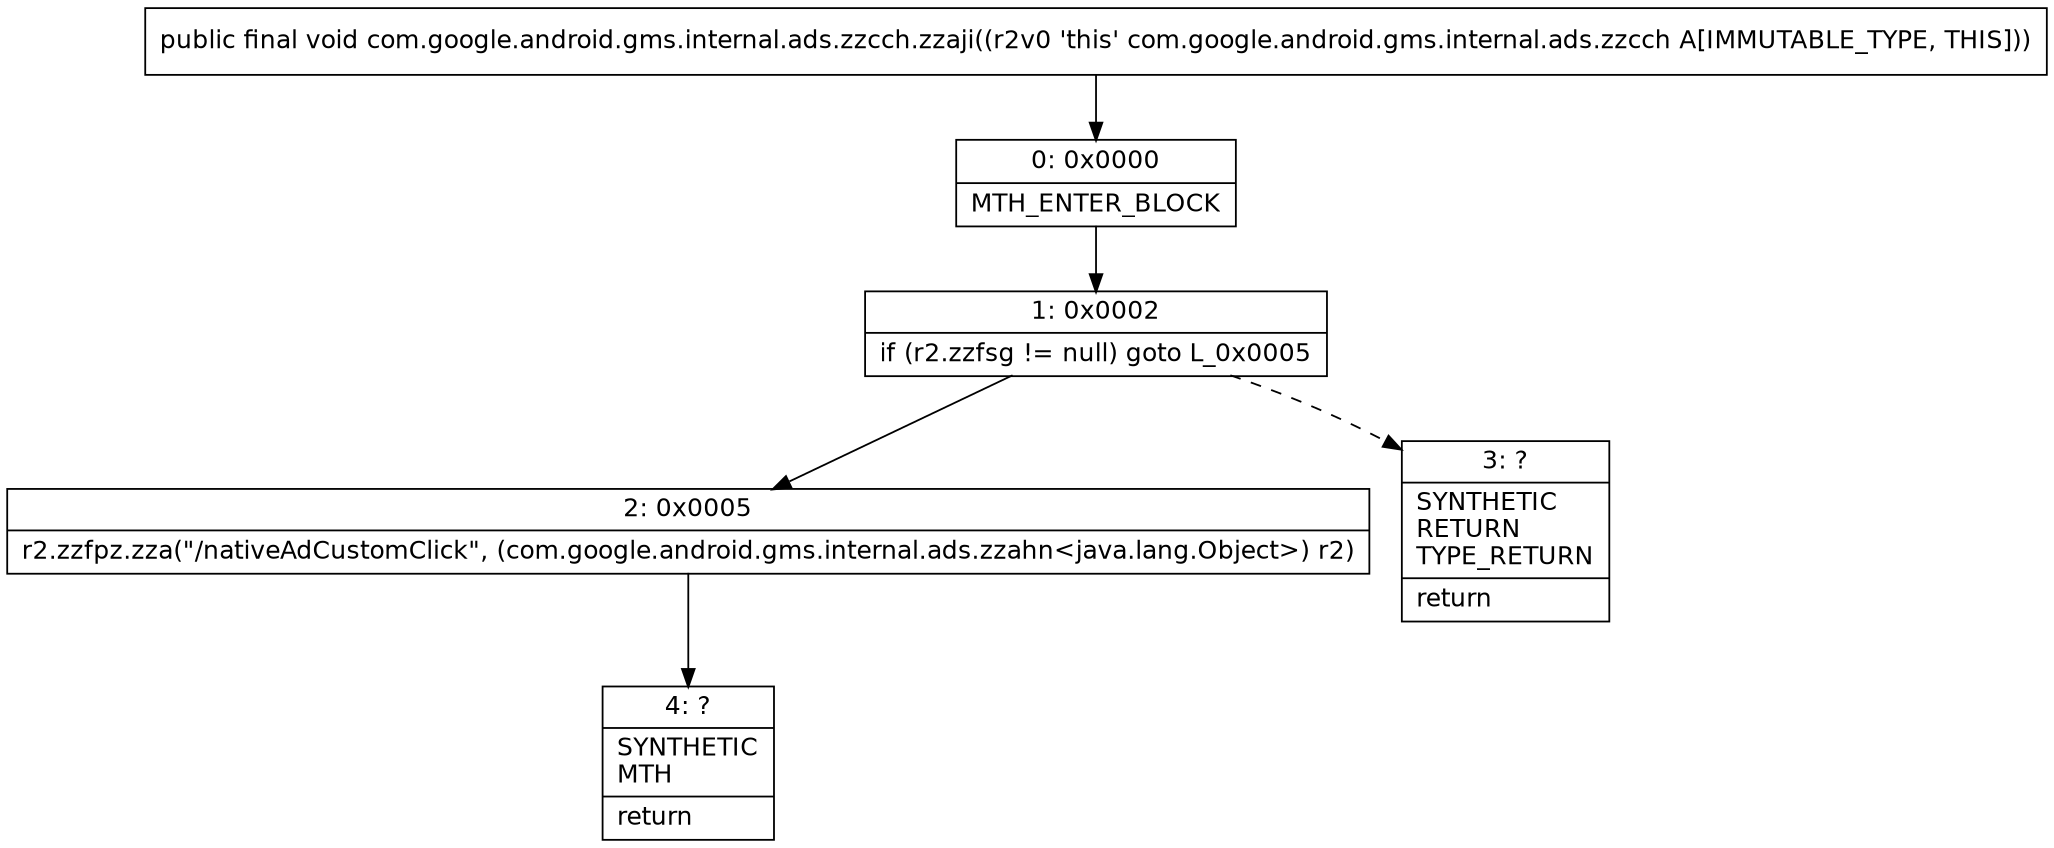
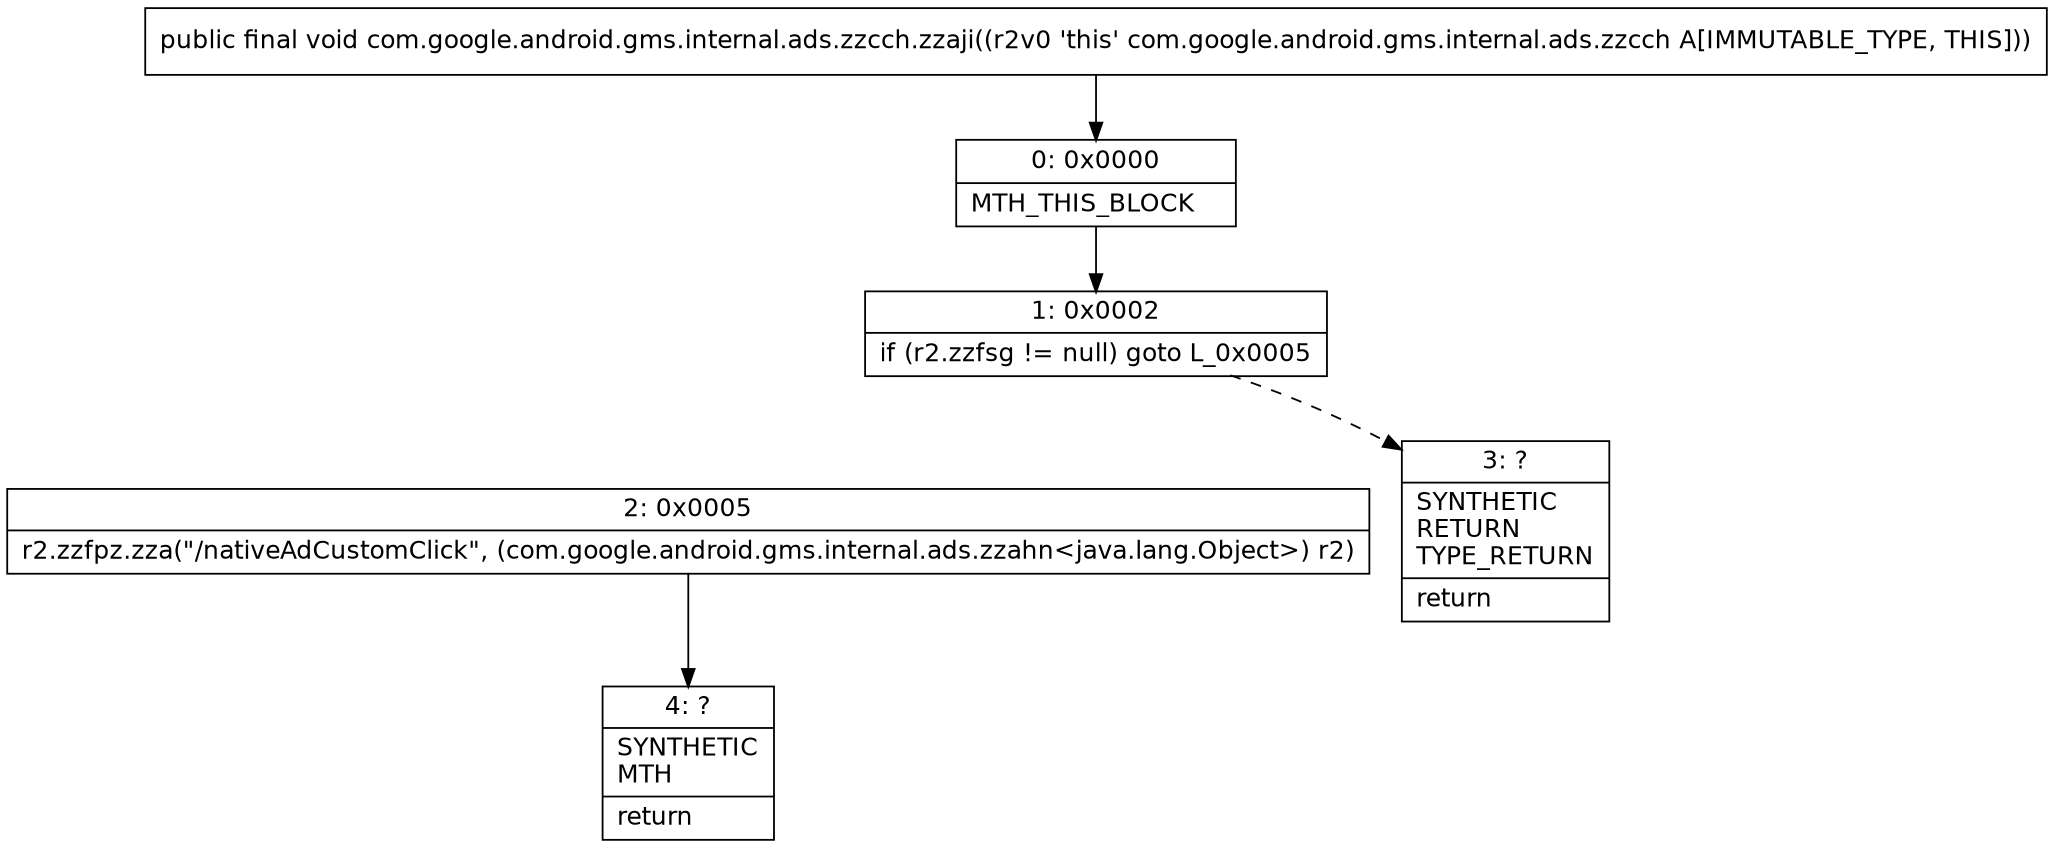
node "0: 0x0000": text "MTH_ENTER_BLOCK" -> "MTH_THIS_BLOCK"
edge "1: 0x0002" -> "2: 0x0005": removed
